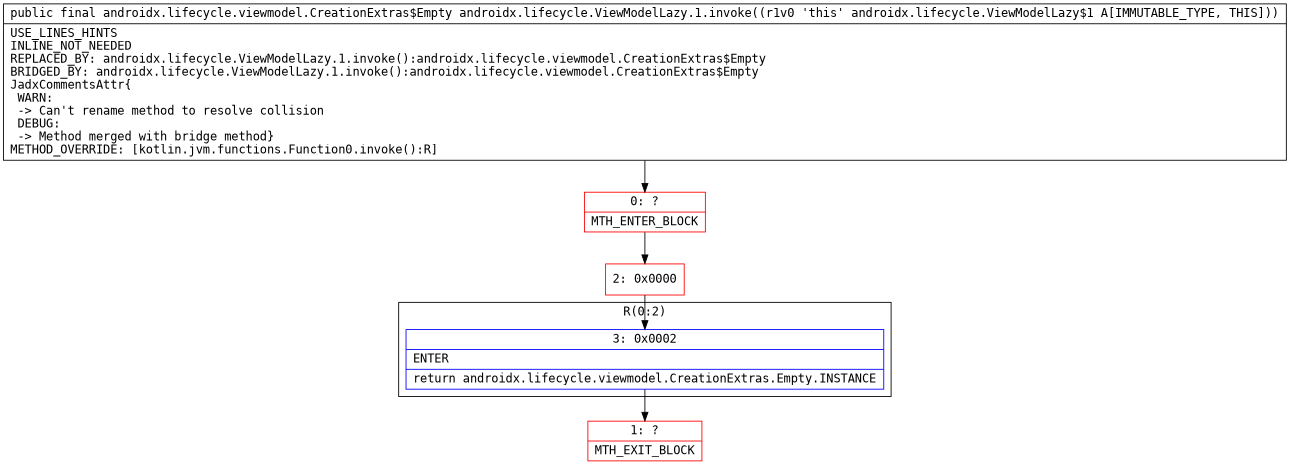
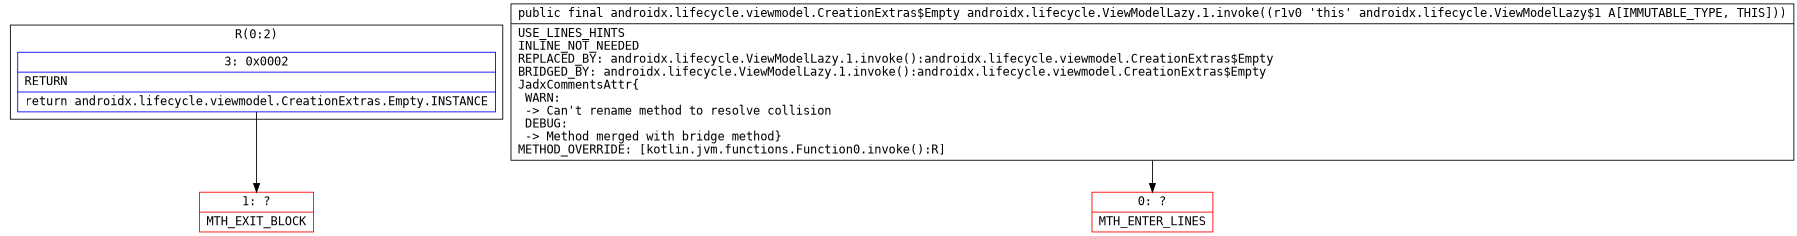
node "0: ?": text "MTH_ENTER_BLOCK" -> "MTH_ENTER_LINES"
node "2: 0x0000": removed
node "3: 0x0002": text "ENTER" -> "RETURN"
